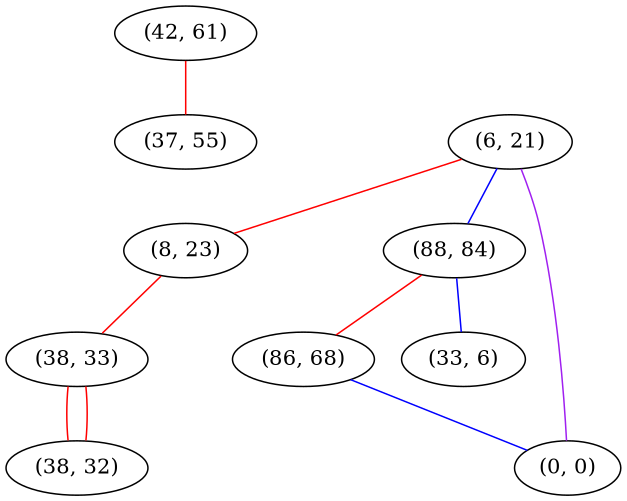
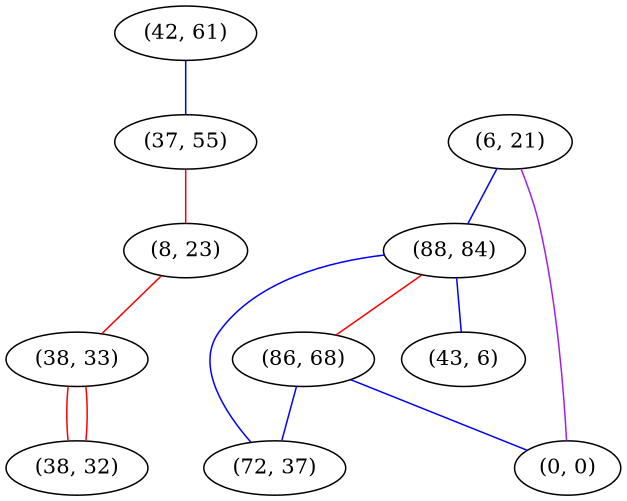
edge "(42, 61)" -- "(37, 55)": color red -> blue
edge "(6, 21)" -- "(8, 23)": now "(37, 55)" -- "(8, 23)"
node "(33, 6)": label "(33, 6)" -> "(43, 6)"
node "(72, 37)": added
